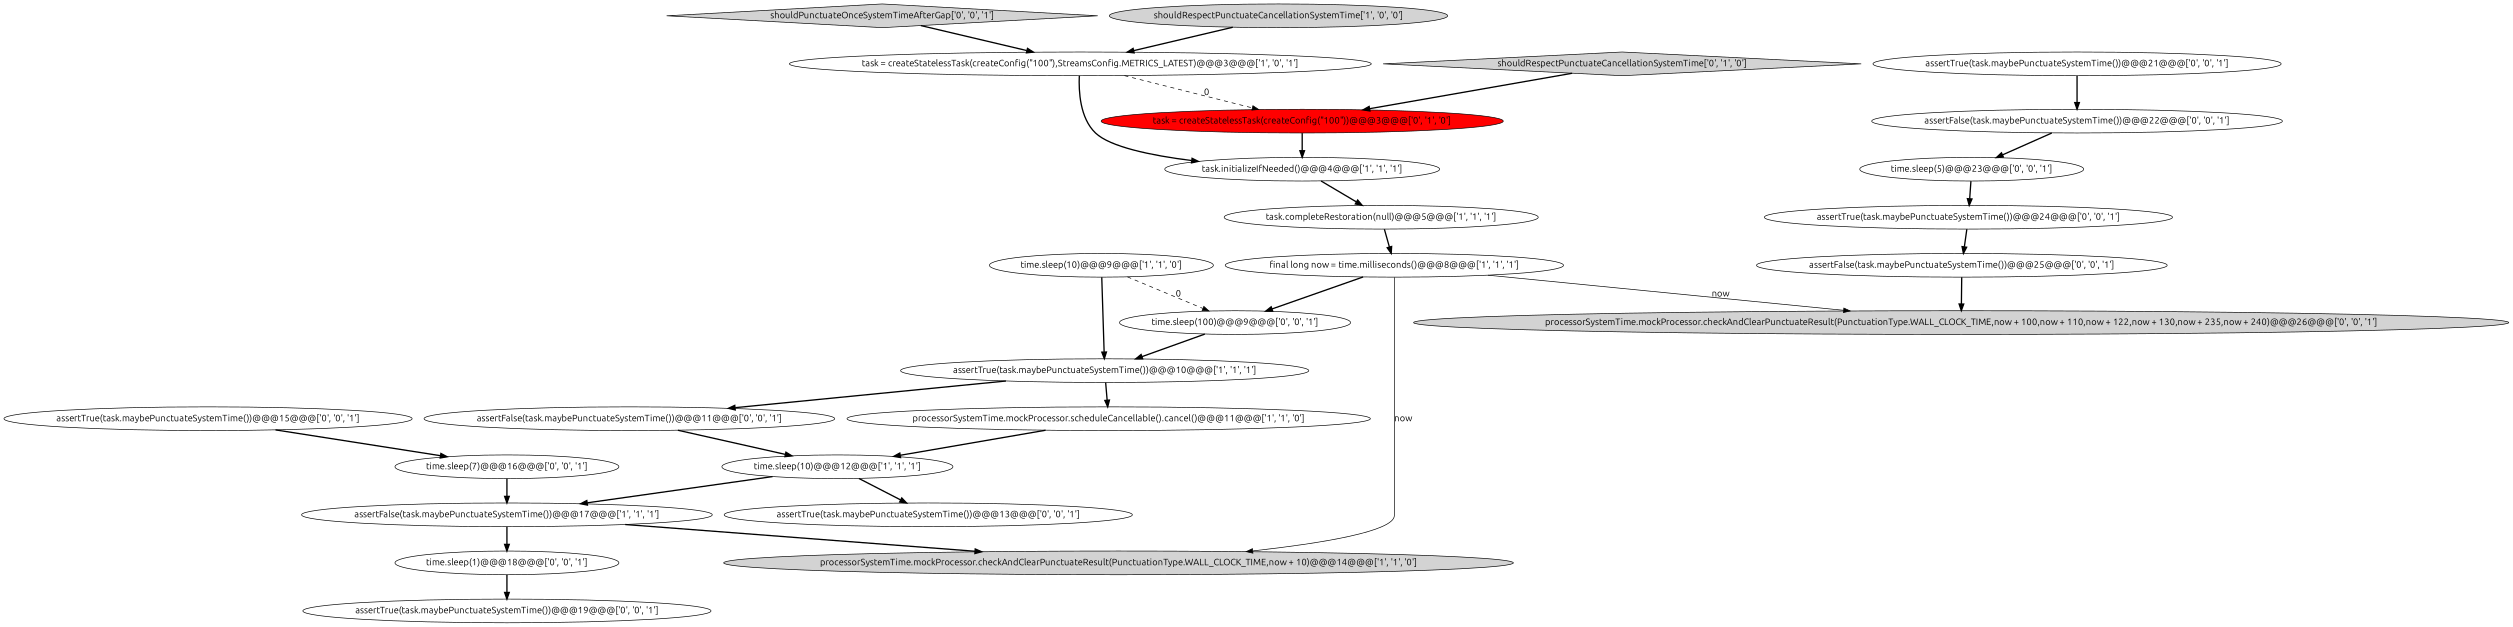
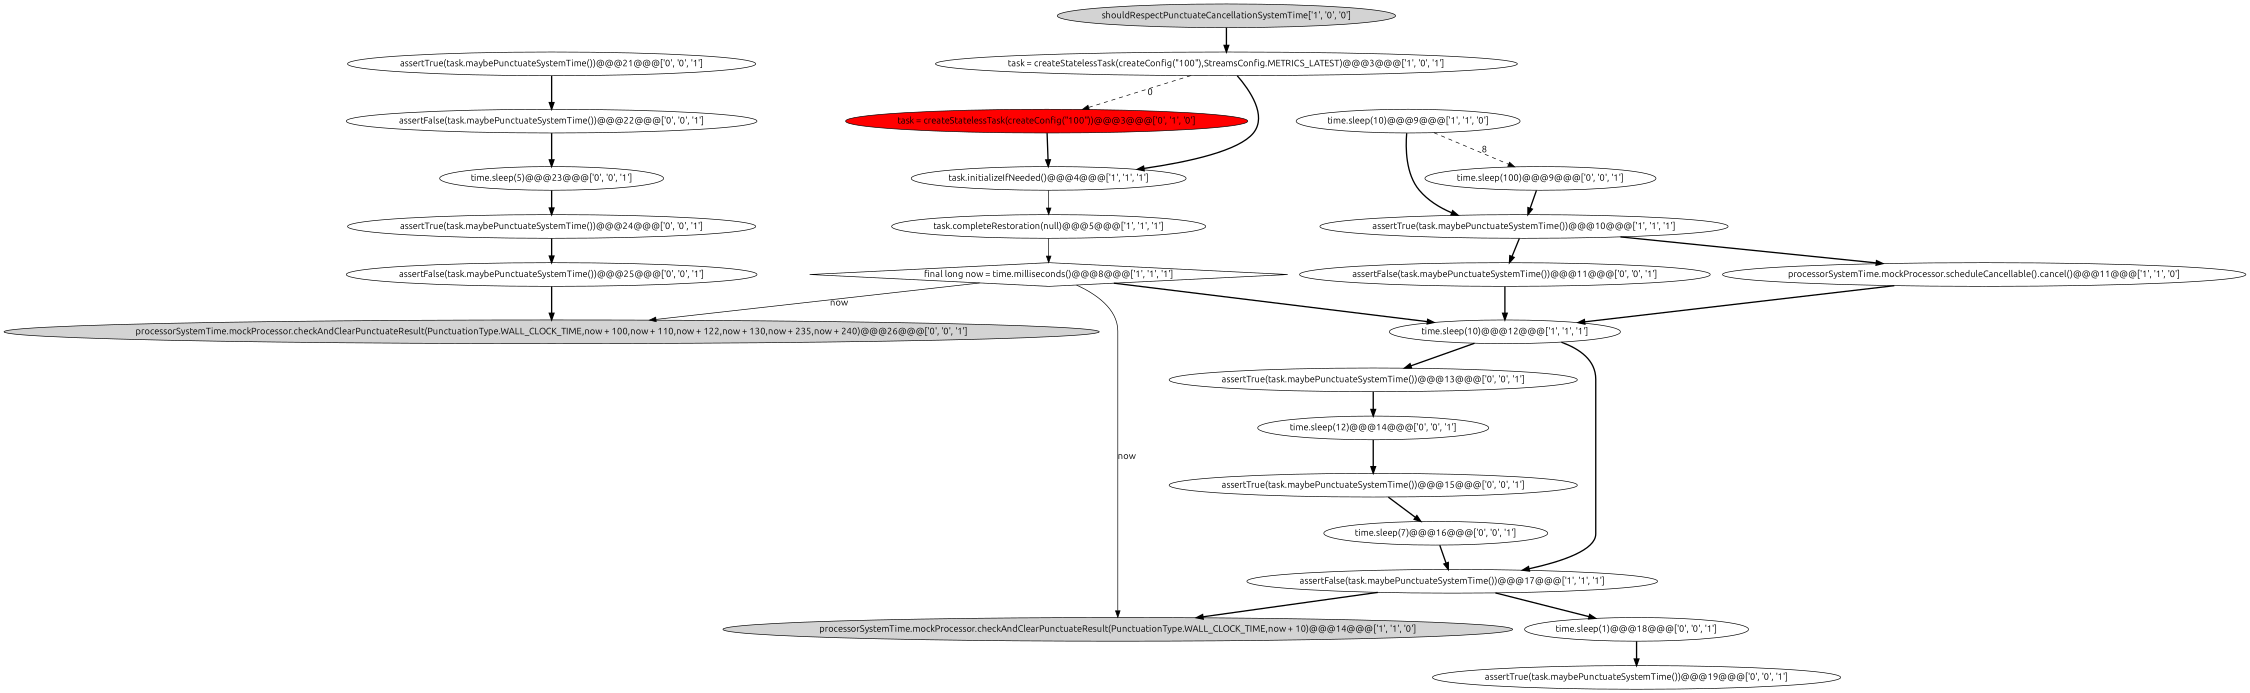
node "shouldPunctuateOnceSystemTimeAfterGap['0', '0', '1']": removed
node "shouldRespectPunctuateCancellationSystemTime['0', '1', '0']": removed
edge "task.initializeIfNeeded()@@@4@@@['1', '1', '1']" -> "task.completeRestoration(null)@@@5@@@['1', '1', '1']": style bold -> solid
edge "task.completeRestoration(null)@@@5@@@['1', '1', '1']" -> "final long now = time.milliseconds()@@@8@@@['1', '1', '1']": style bold -> solid
node "final long now = time.milliseconds()@@@8@@@['1', '1', '1']": shape ellipse -> diamond
edge "final long now = time.milliseconds()@@@8@@@['1', '1', '1']" -> "time.sleep(100)@@@9@@@['0', '0', '1']": now "final long now = time.milliseconds()@@@8@@@['1', '1', '1']" -> "time.sleep(10)@@@12@@@['1', '1', '1']"
edge "time.sleep(10)@@@9@@@['1', '1', '0']" -> "time.sleep(100)@@@9@@@['0', '0', '1']": label "0" -> "8"
node "time.sleep(12)@@@14@@@['0', '0', '1']": added
